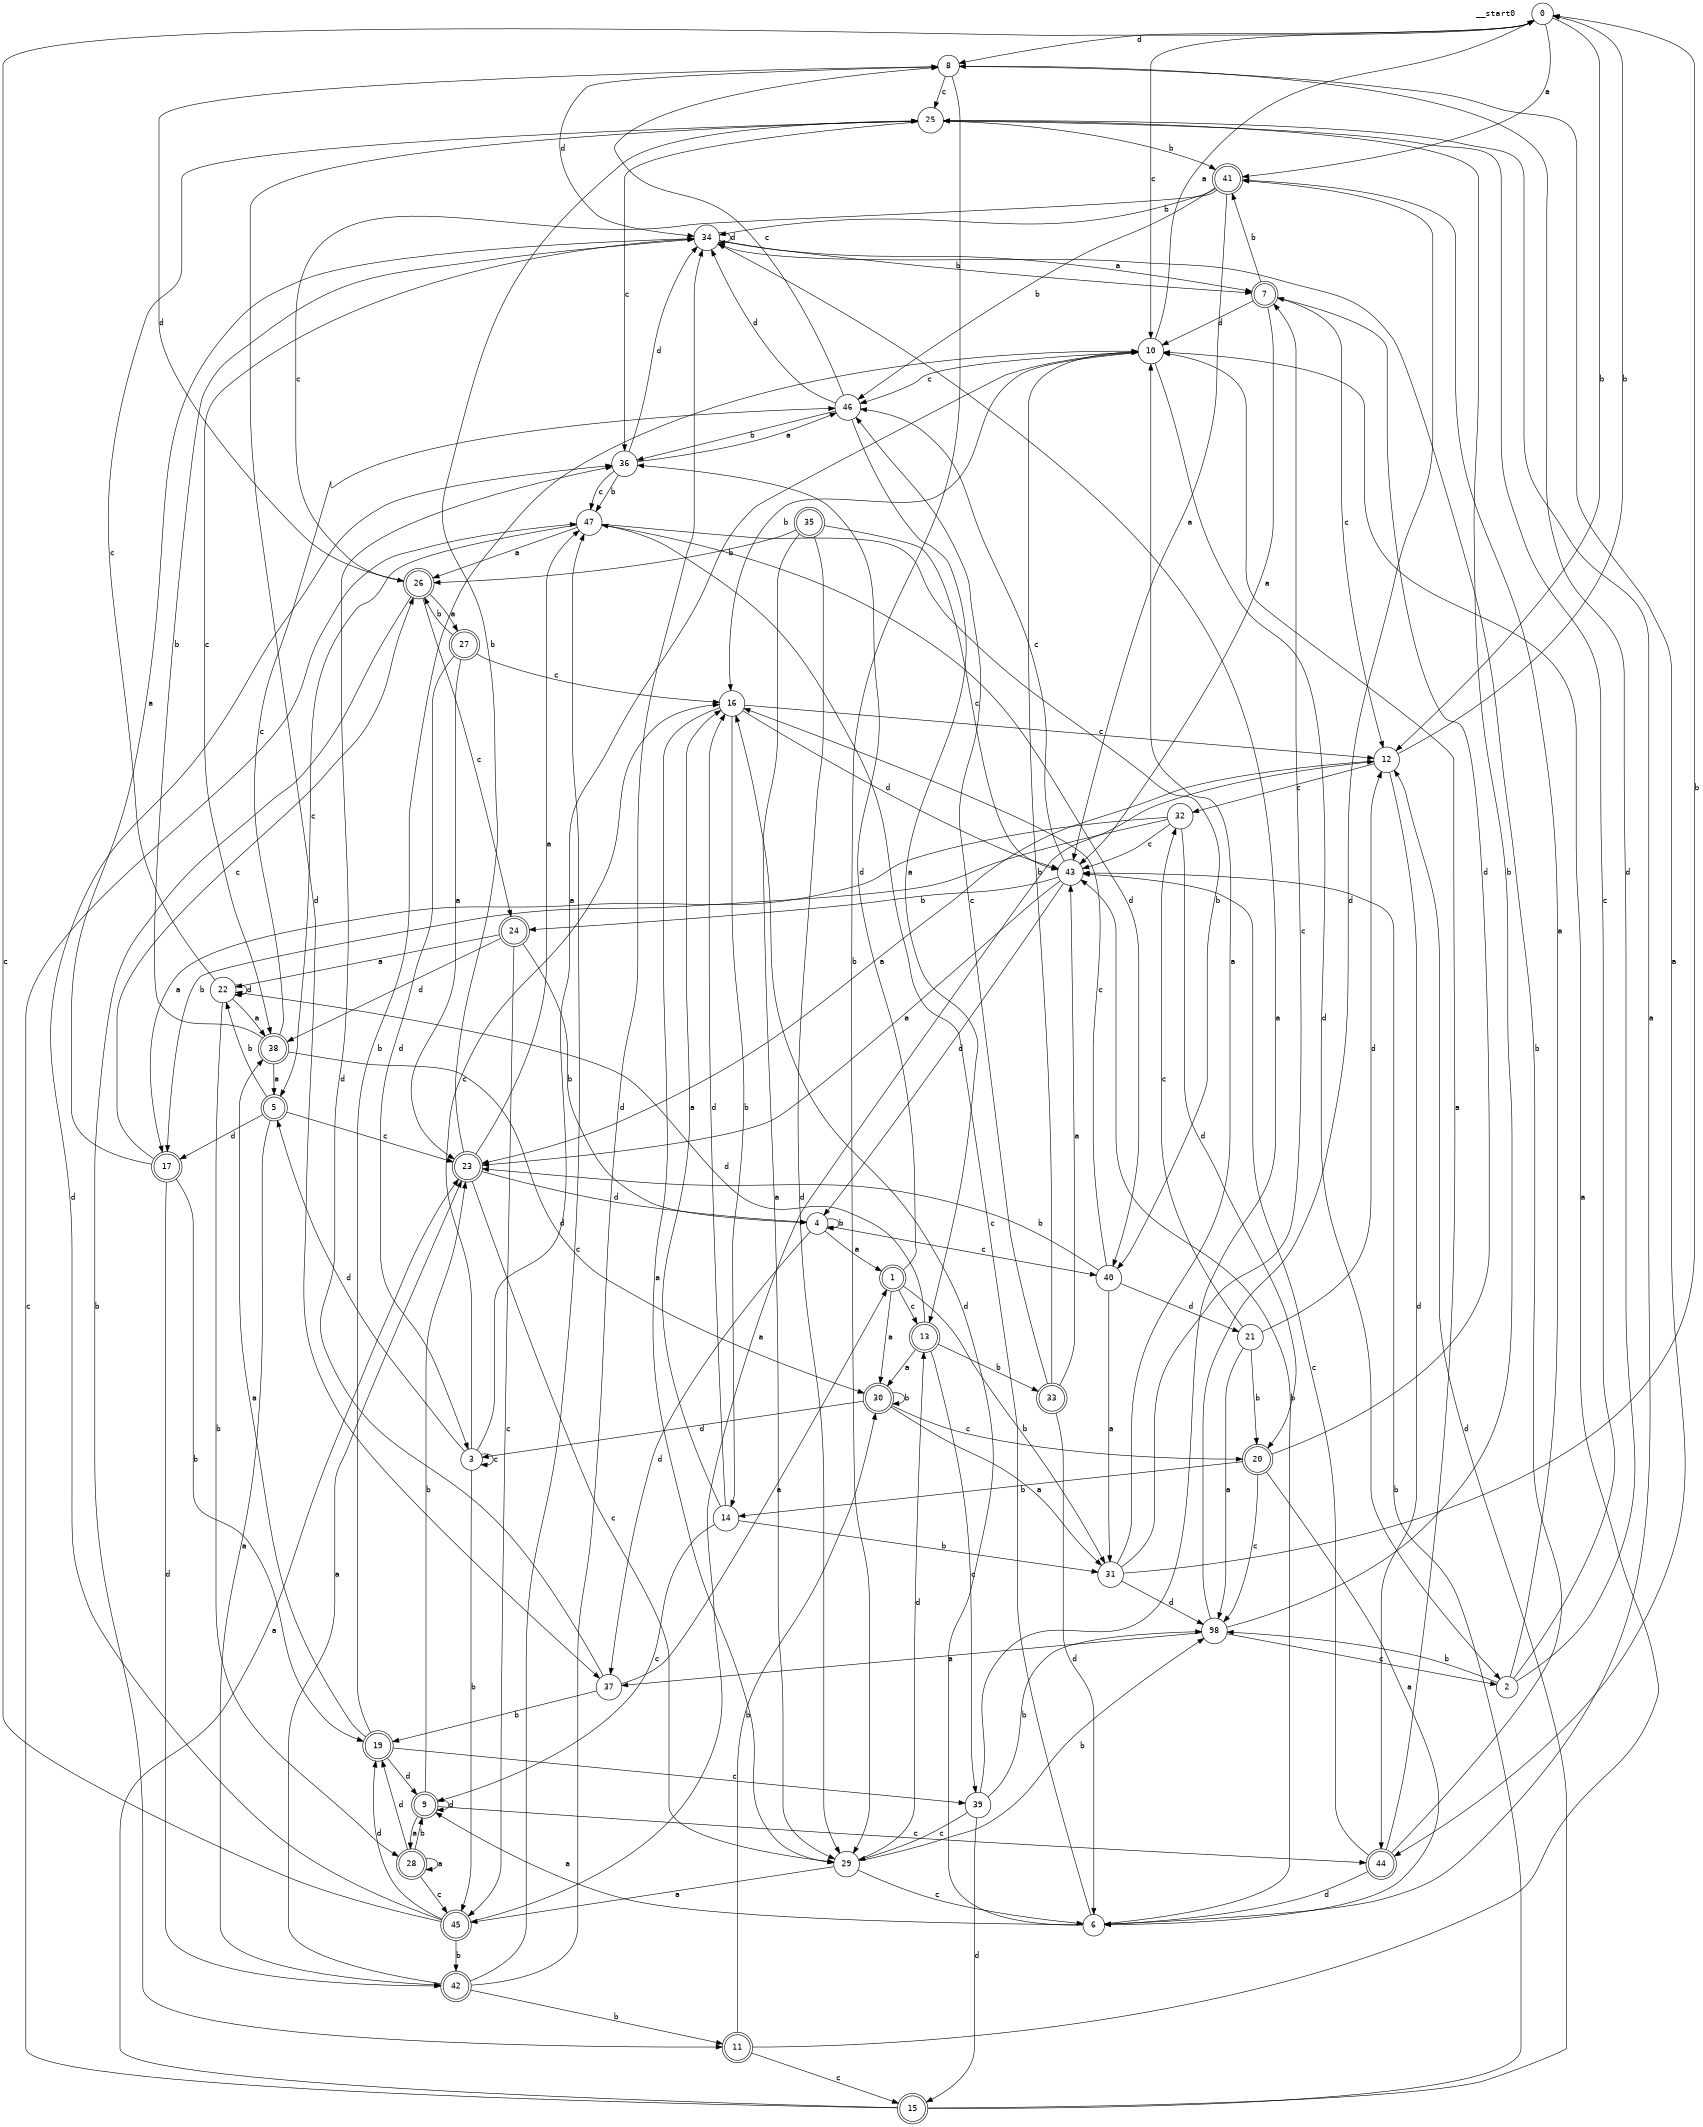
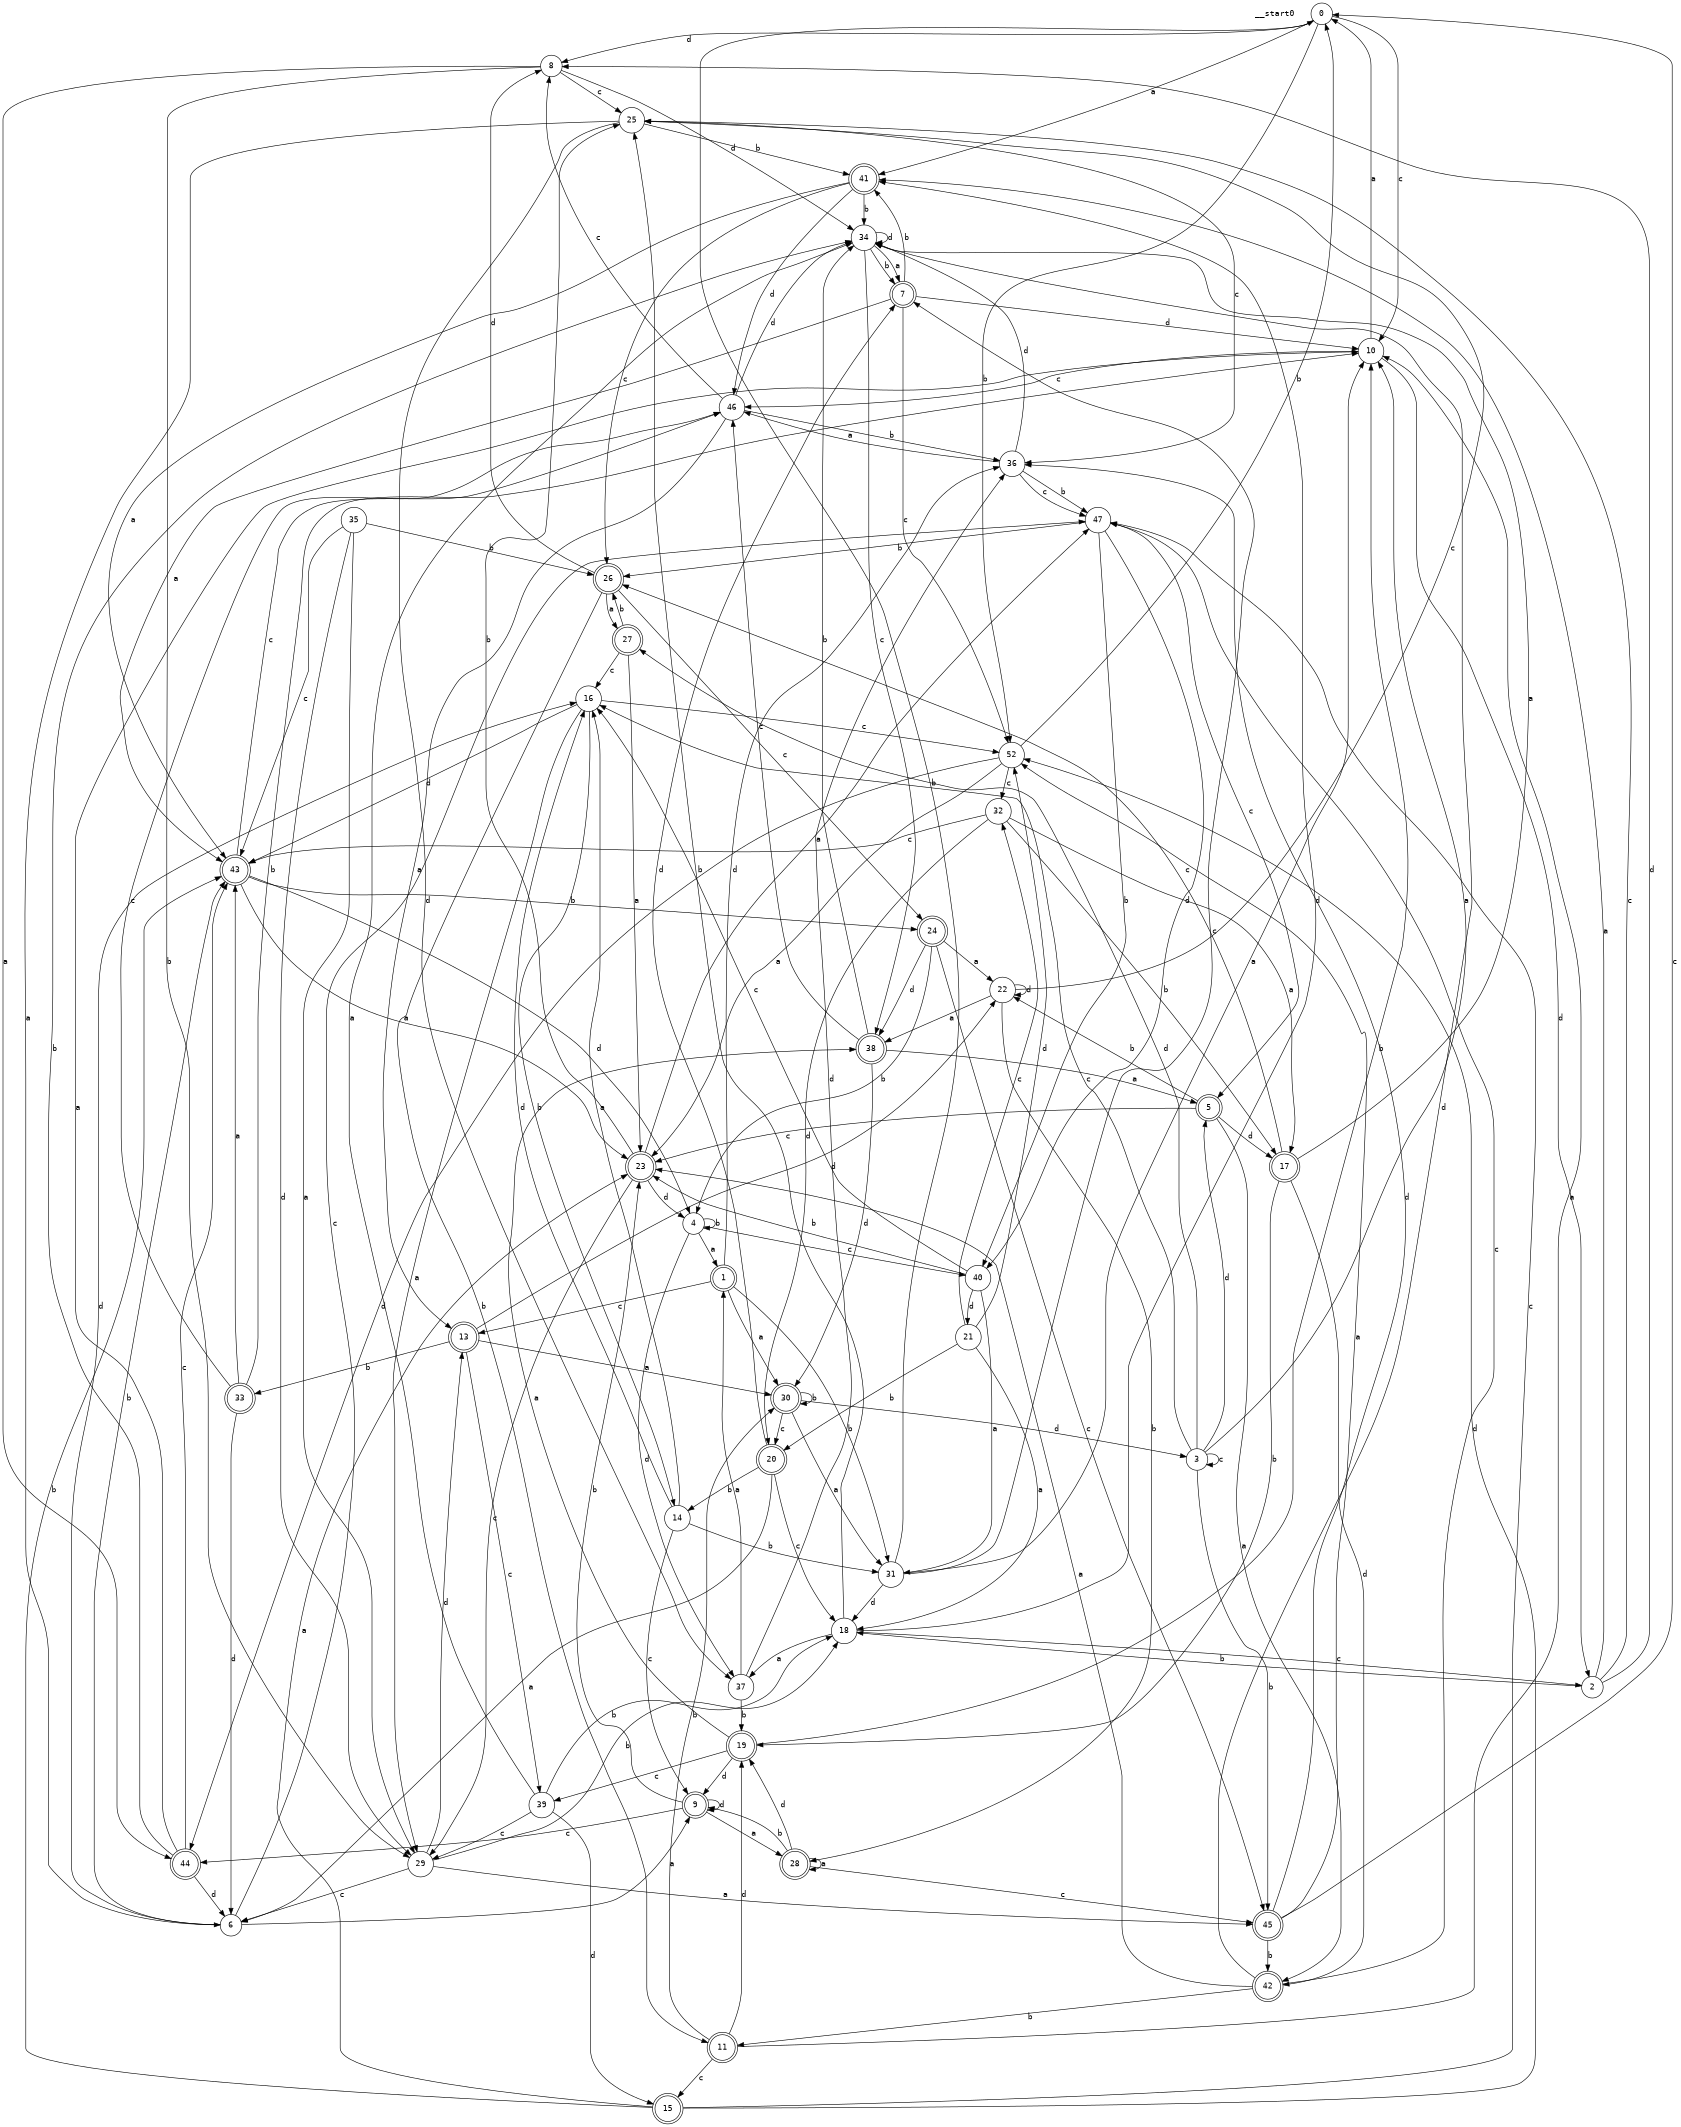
edge "41" -> "46": label "b" -> "d"
edge "10" -> "16": removed, label "b"
node "35": shape doublecircle -> circle
edge "47" -> "26": label "a" -> "b"
node "12": label "12" -> "52"
node "43": shape circle -> doublecircle
edge "27" -> "3": reversed
node "98": label "98" -> "18"
edge "45" -> "19": now "11" -> "19"
